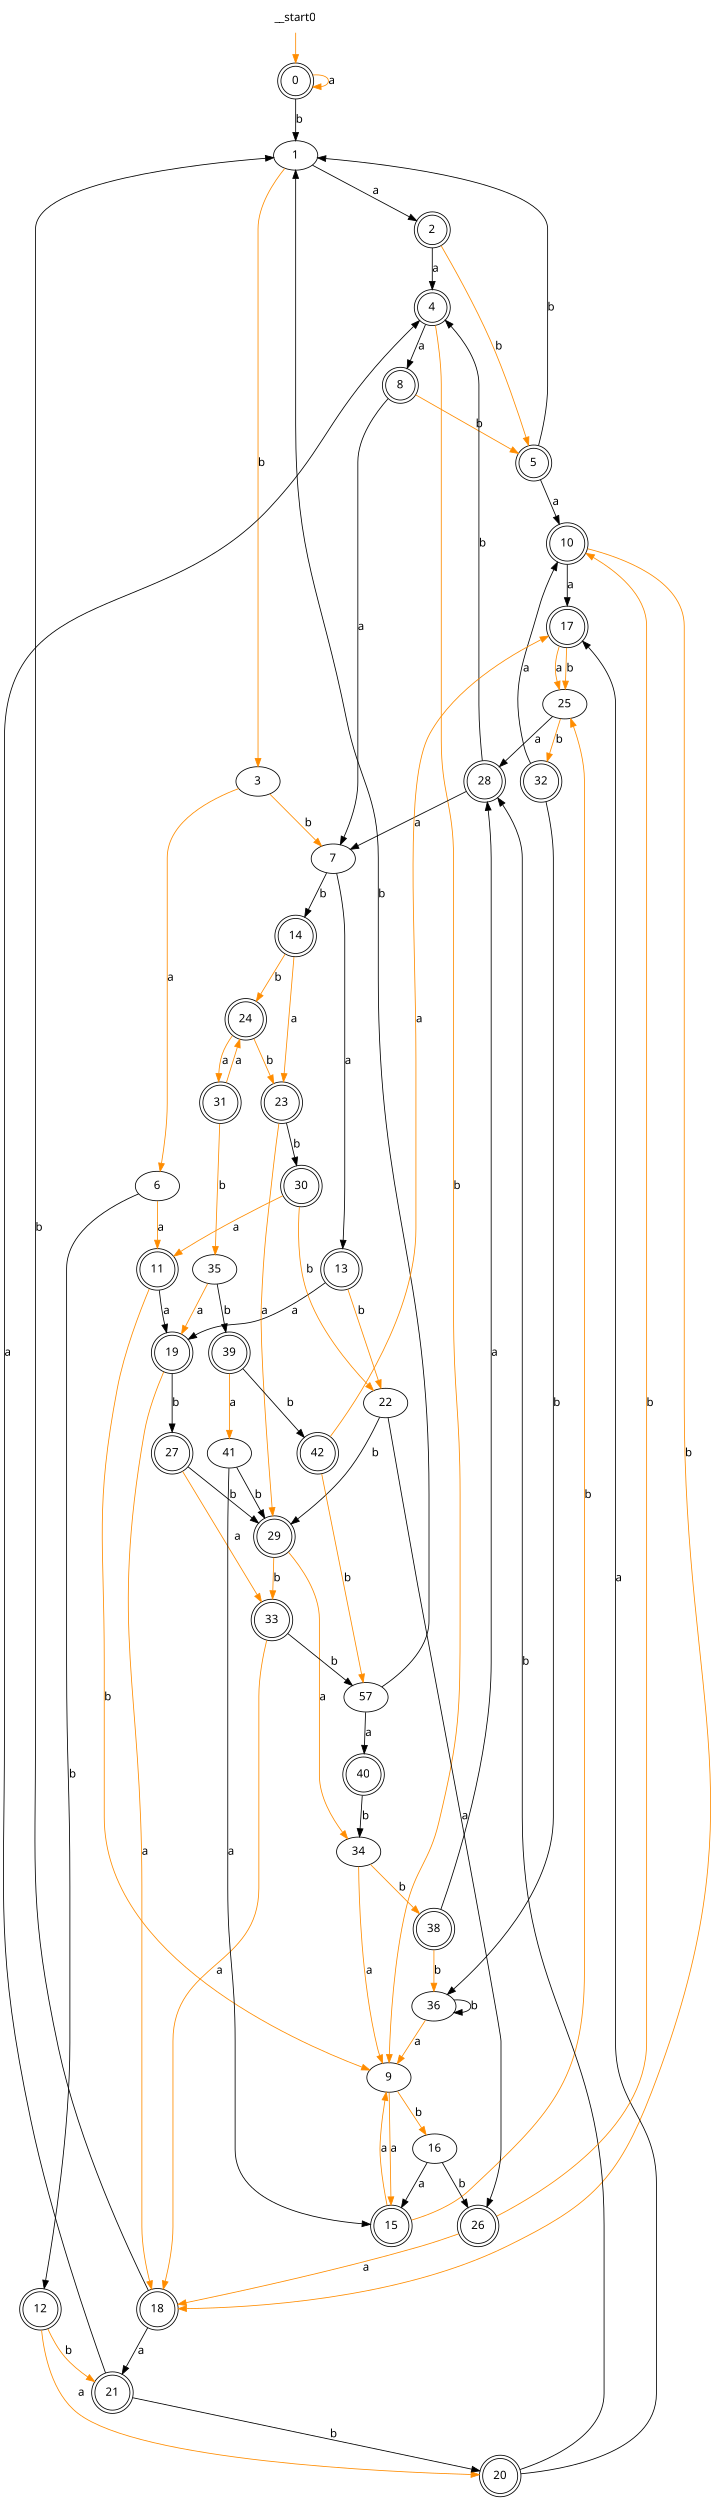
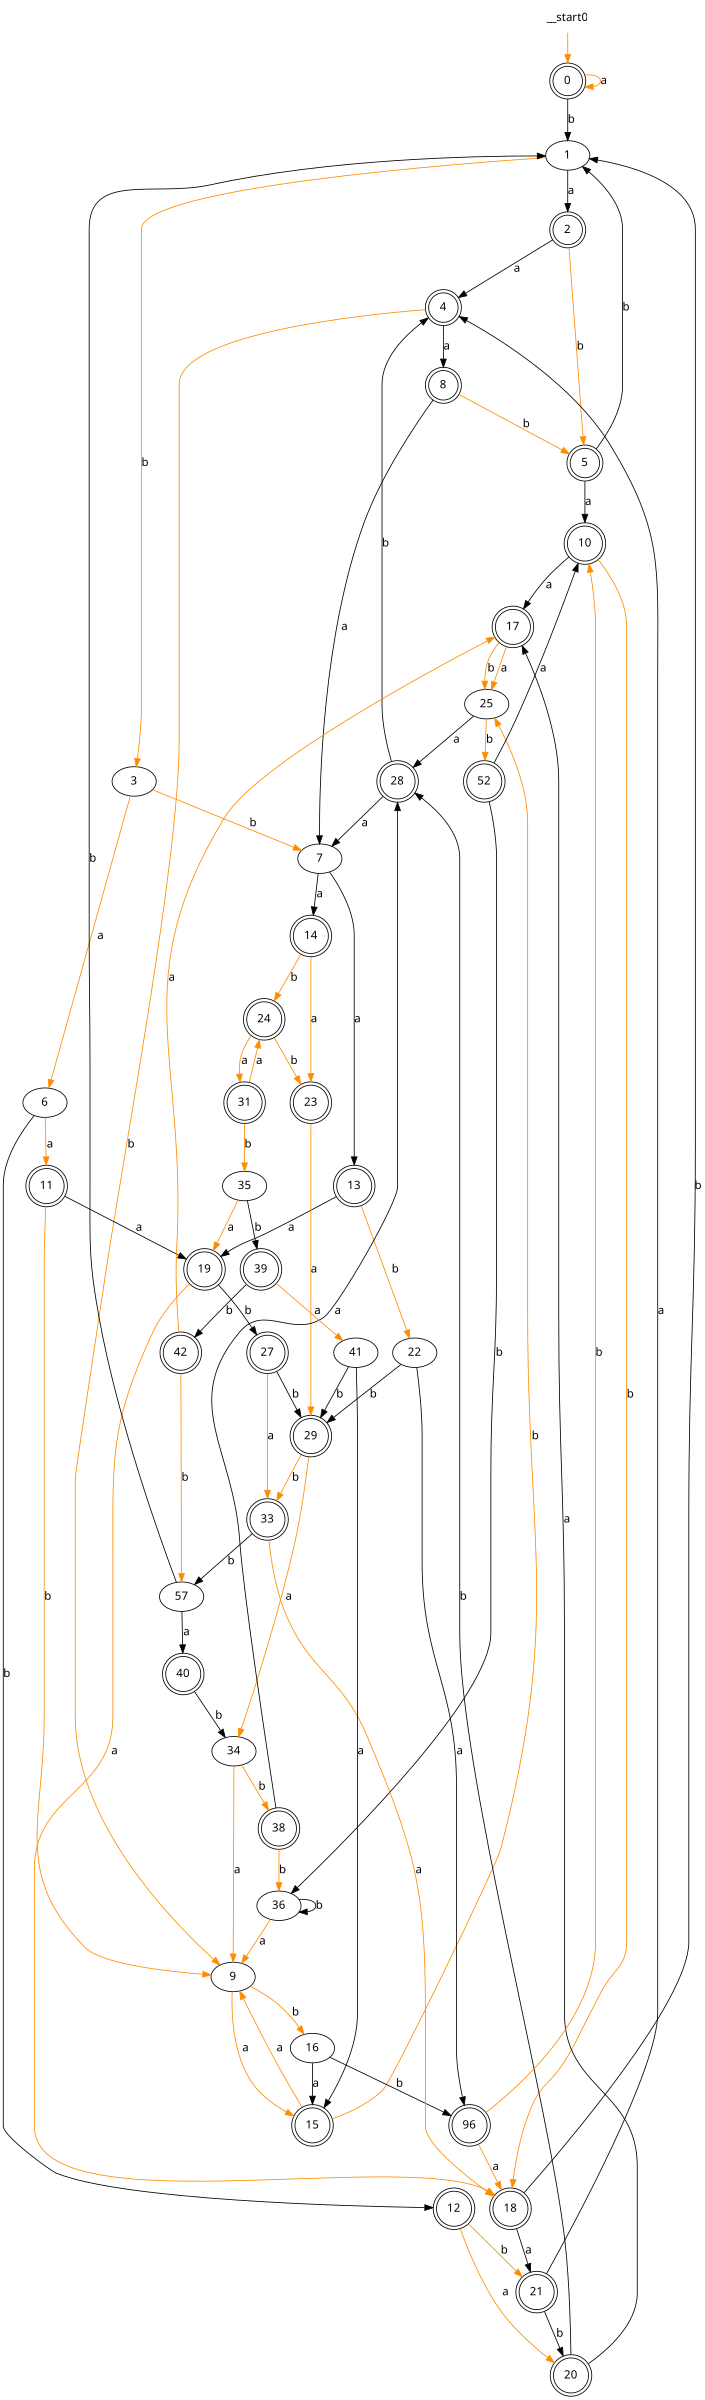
node "32": label "32" -> "52"
edge "7" -> "14": label "b" -> "a"
node "30": removed
node "26": label "26" -> "96"
